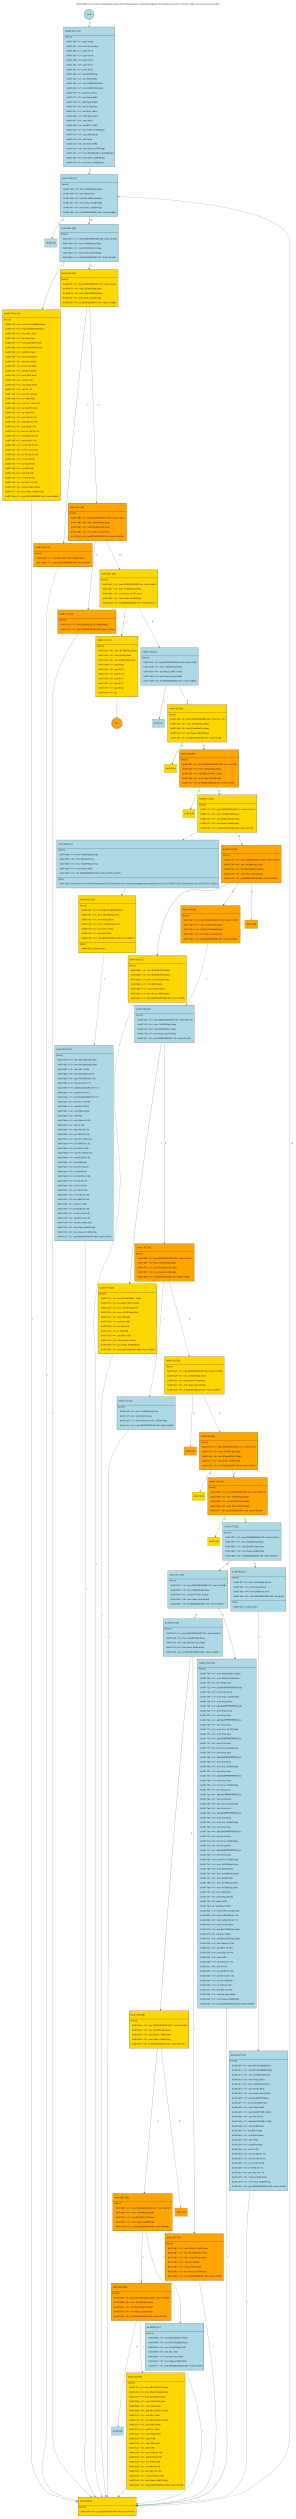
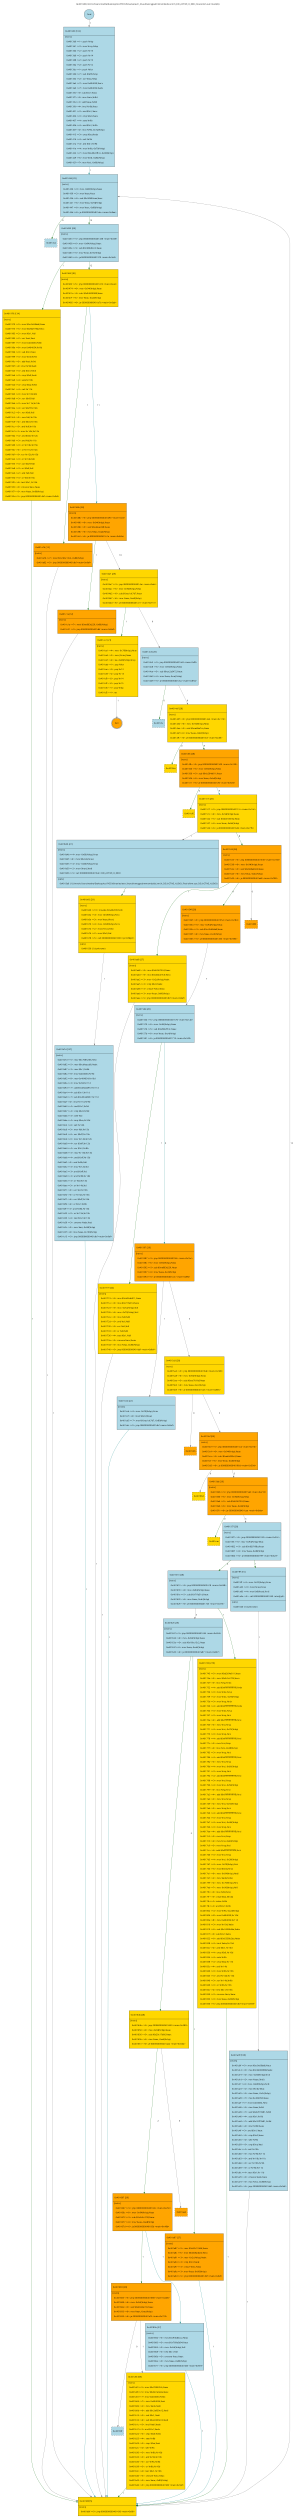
node "0x401745 [278]": fillcolor lightblue -> gold
